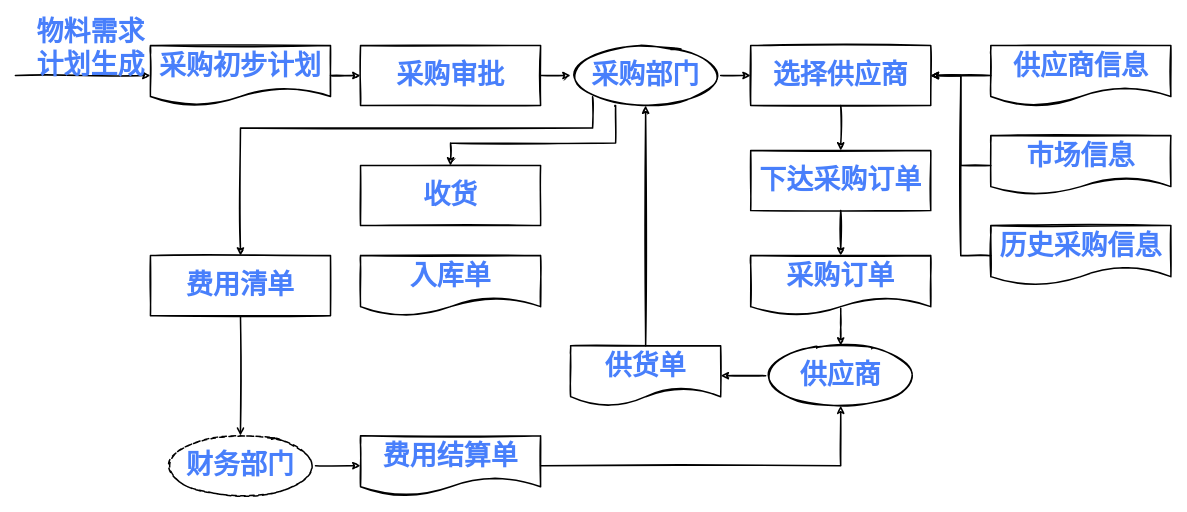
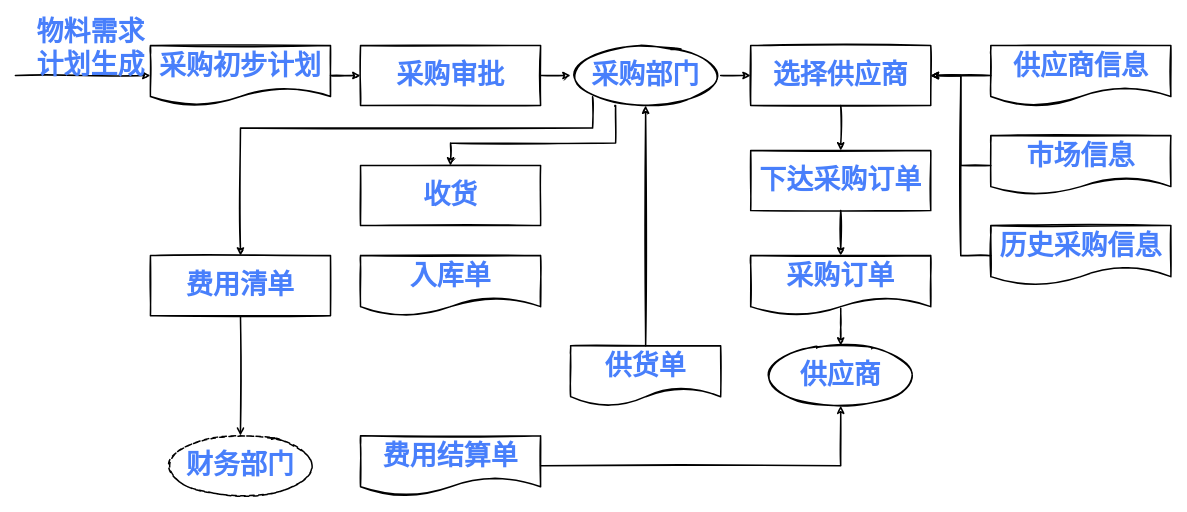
edge "供应商" -> "供货单": removed
edge "财务部门" -> "费用结算单": removed
